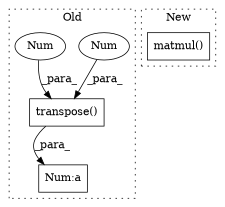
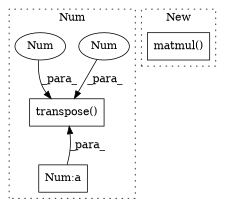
cluster "Old": label "Old" -> "Num"
edge "transpose()" -> "Num:a": reversed
